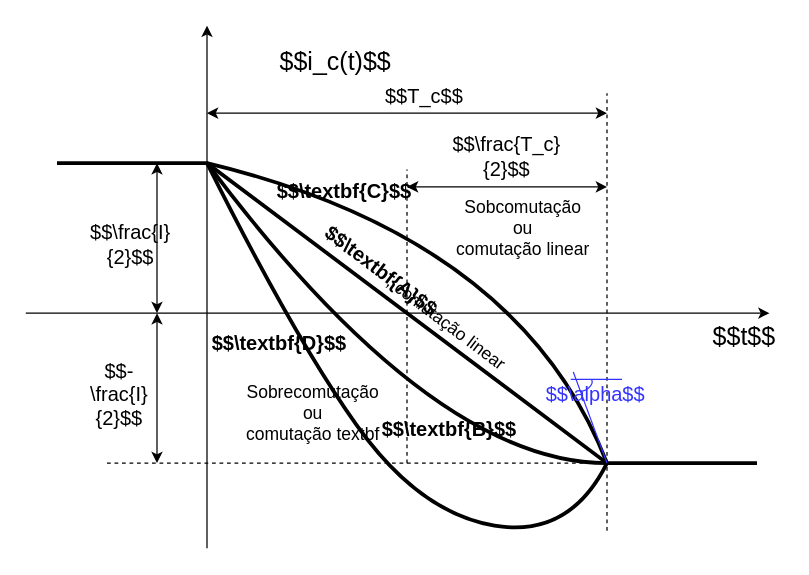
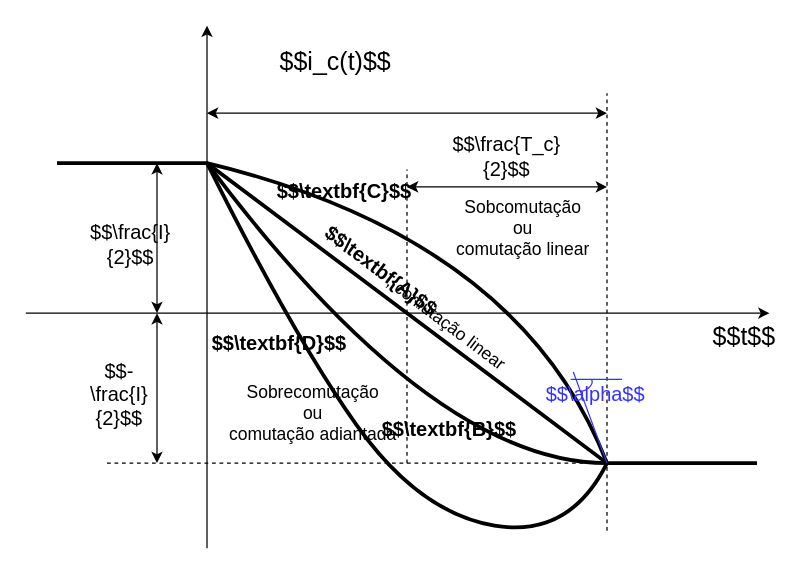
node "$$T_c$$": removed
node "Sobrecomutação ou comutação textbf": label "Sobrecomutação ou comutação textbf" -> "Sobrecomutação ou comutação adiantada"
